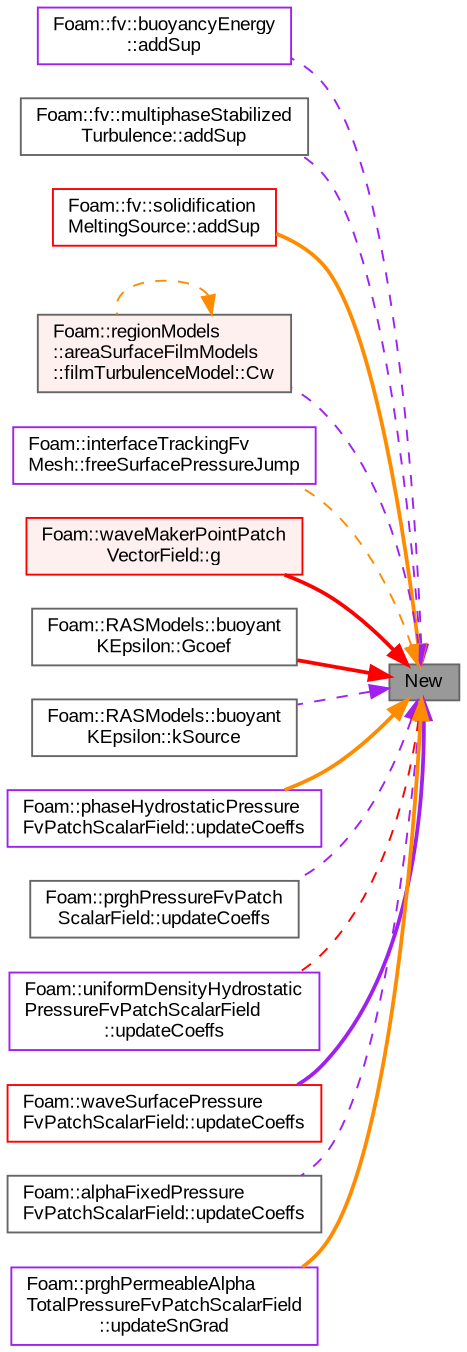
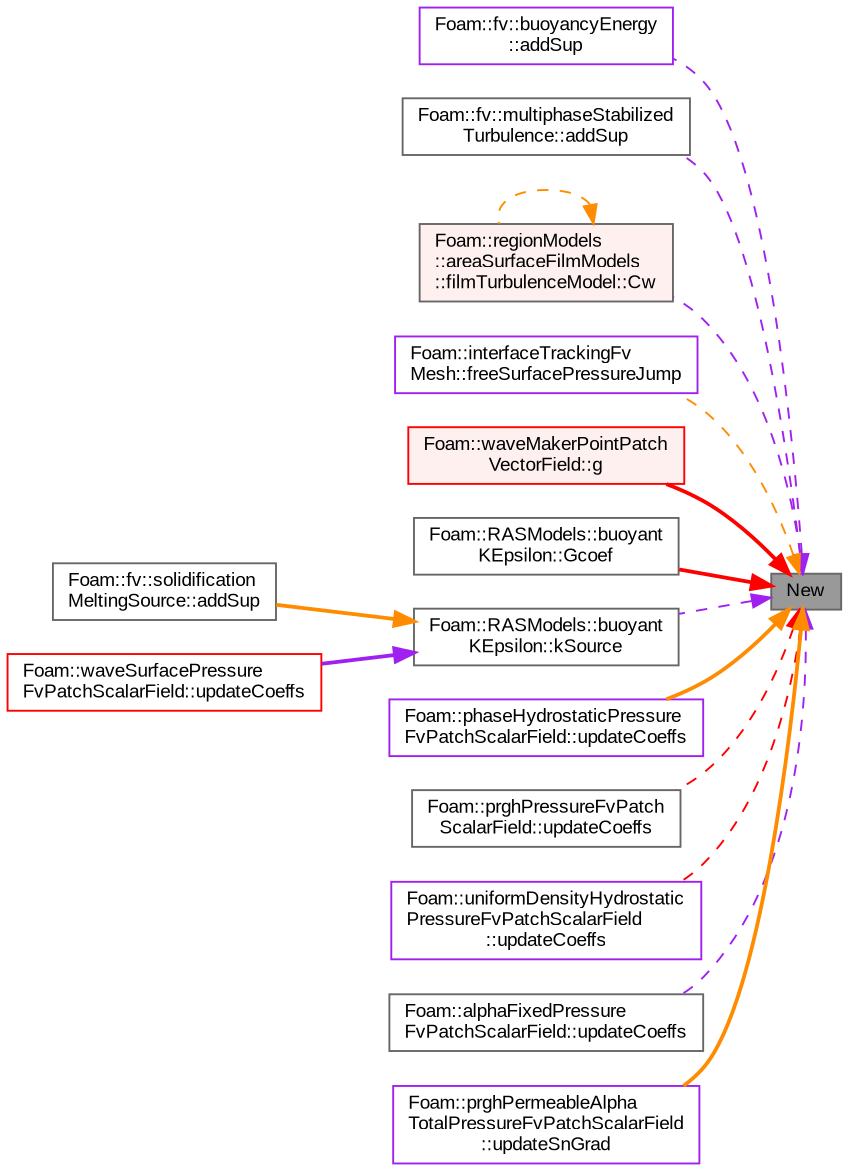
node "Foam::fv::solidification MeltingSource::addSup": color red -> gray40
edge "Foam::fv::solidification MeltingSource::addSup" -> "New": now "Foam::fv::solidification MeltingSource::addSup" -> "Foam::RASModels::buoyant KEpsilon::kSource"
edge "Foam::prghPressureFvPatch ScalarField::updateCoeffs" -> "New": color purple -> red
edge "Foam::waveSurfacePressure FvPatchScalarField::updateCoeffs" -> "New": now "Foam::waveSurfacePressure FvPatchScalarField::updateCoeffs" -> "Foam::RASModels::buoyant KEpsilon::kSource"
